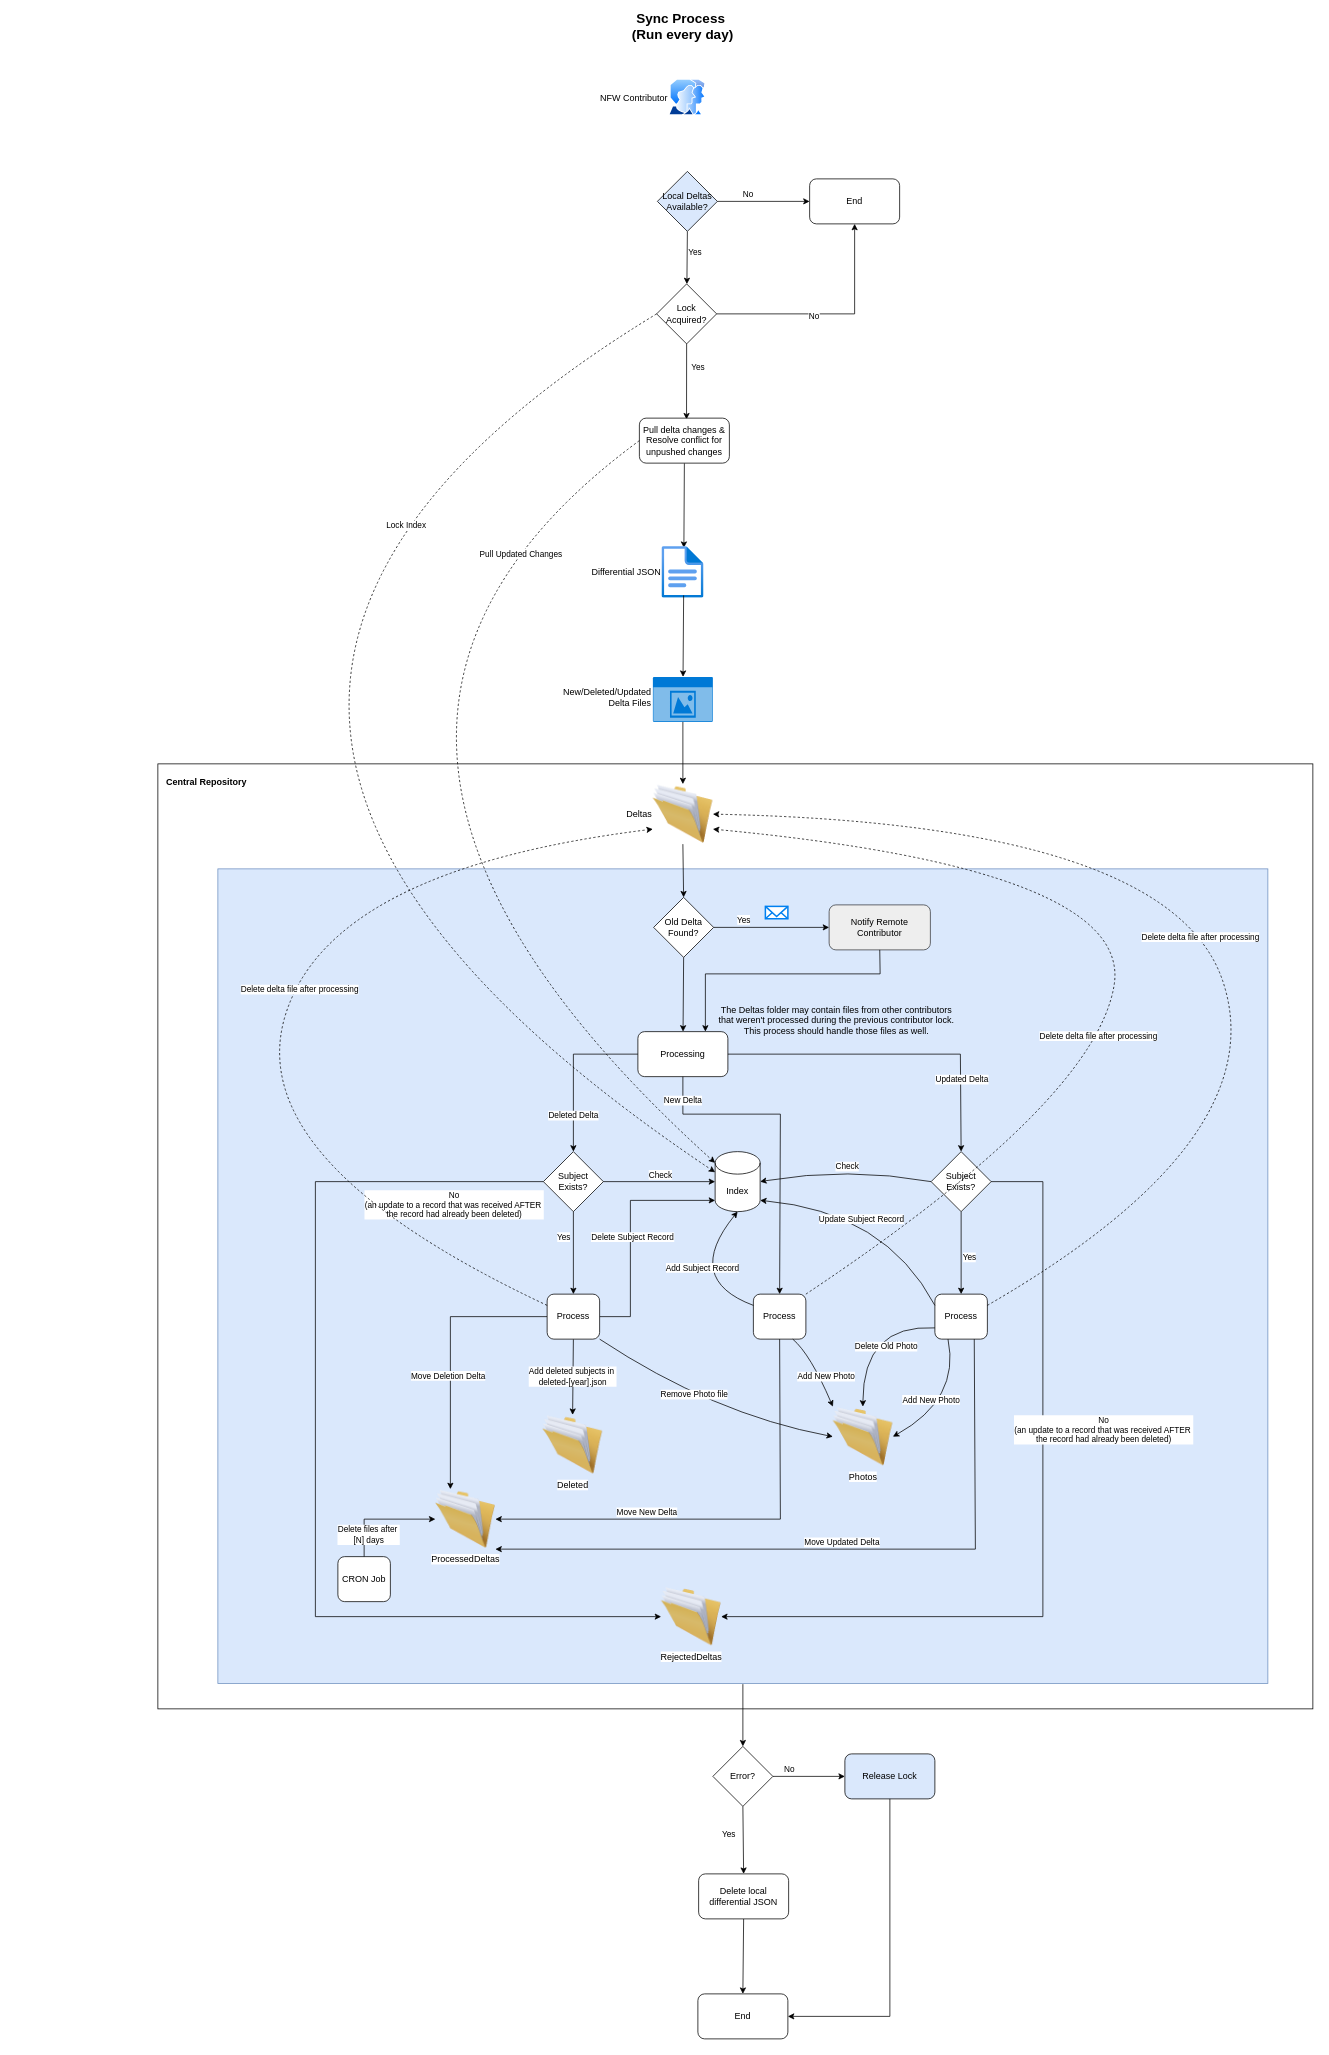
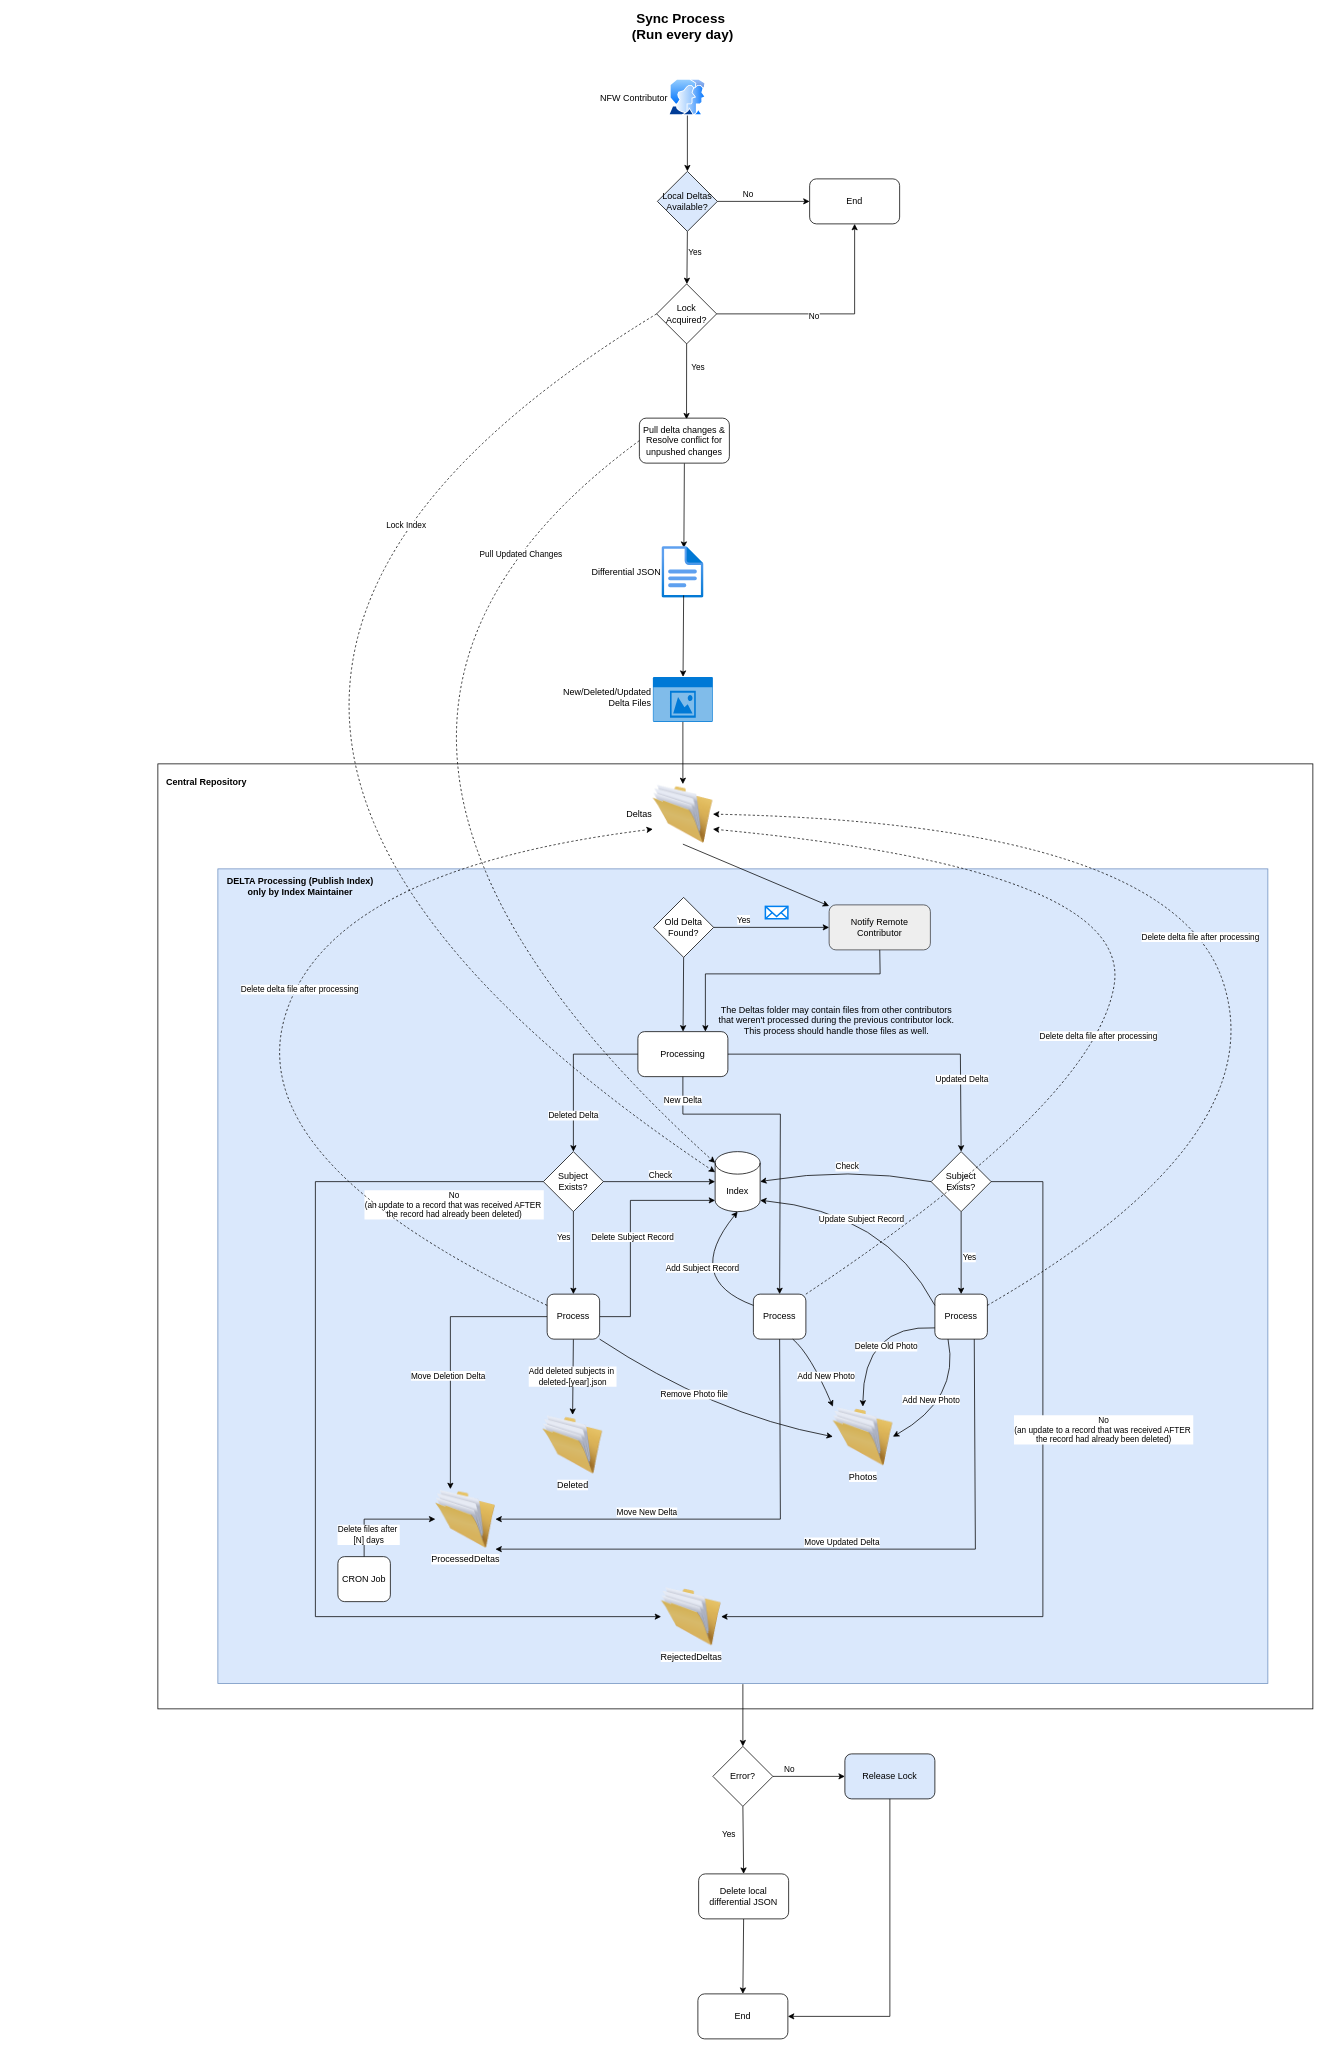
edge "NFW Contributor" -> "Local Deltas Available?": added
edge "Deltas" -> "Old Delta Found?": now "Deltas" -> "Notify Remote Contributor"
node "DELTA Processing (Publish Index) only by Index Maintainer": added
